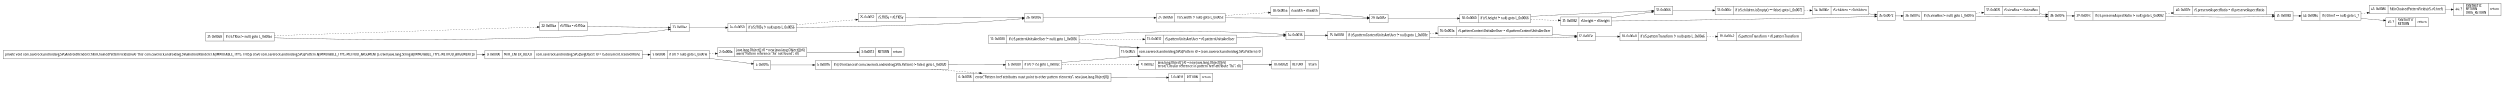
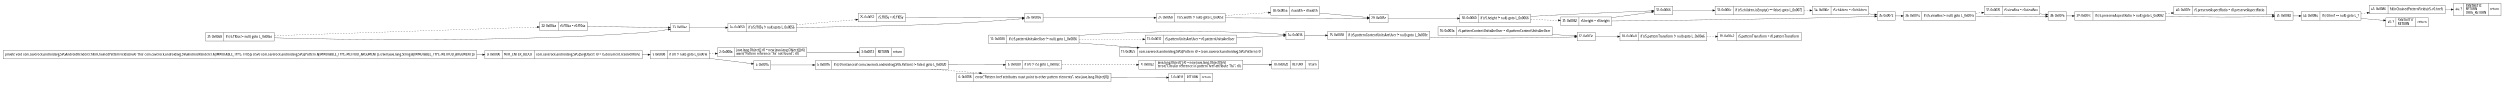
edge "15: 0x0038" -> "16: 0x003a": removed
edge "8: 0x0020" -> "11: 0x002c": removed
